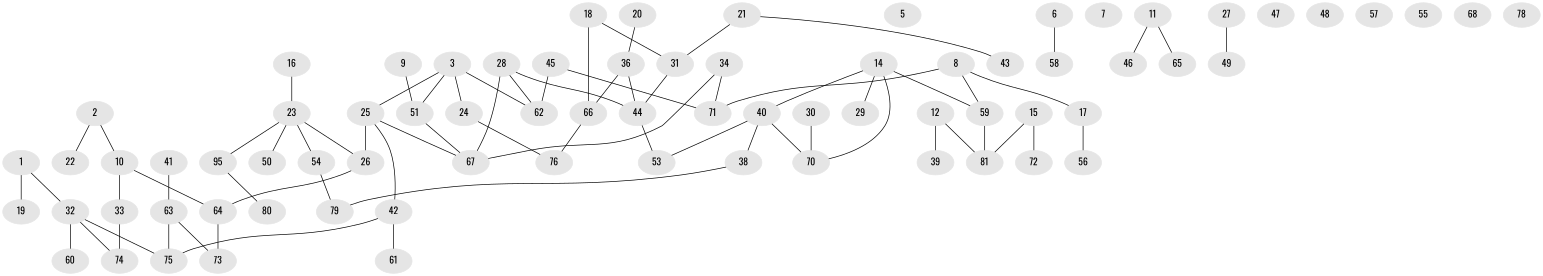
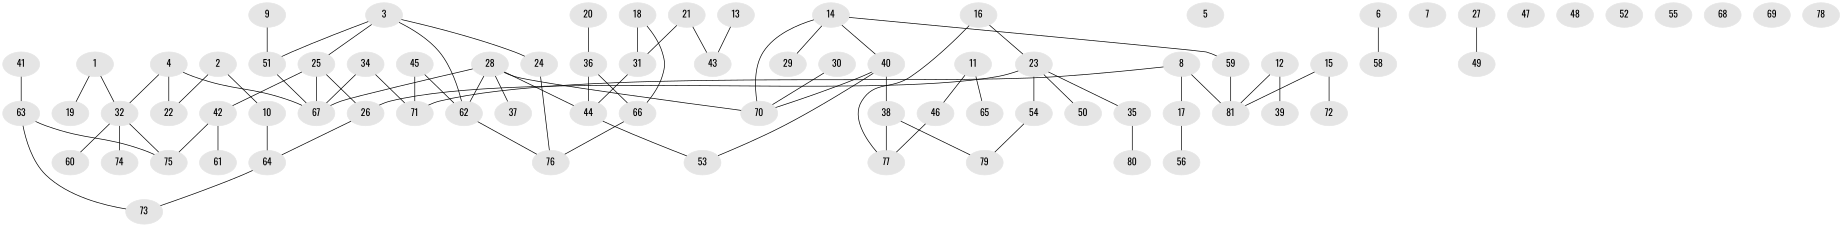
node "13": added
node "57": label "57" -> "52"
node "69": added
node "4": added
edge "8" -- "59": now "8" -- "81"
edge "28" -- "70": added
node "37": added
edge "62" -- "76": added
node "95": label "95" -> "35"
node "77": added
node "33": removed
